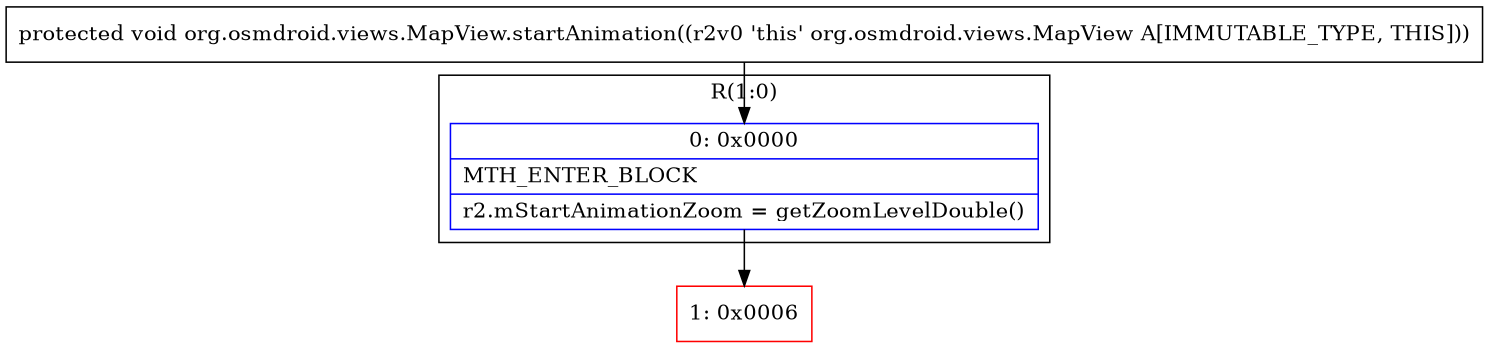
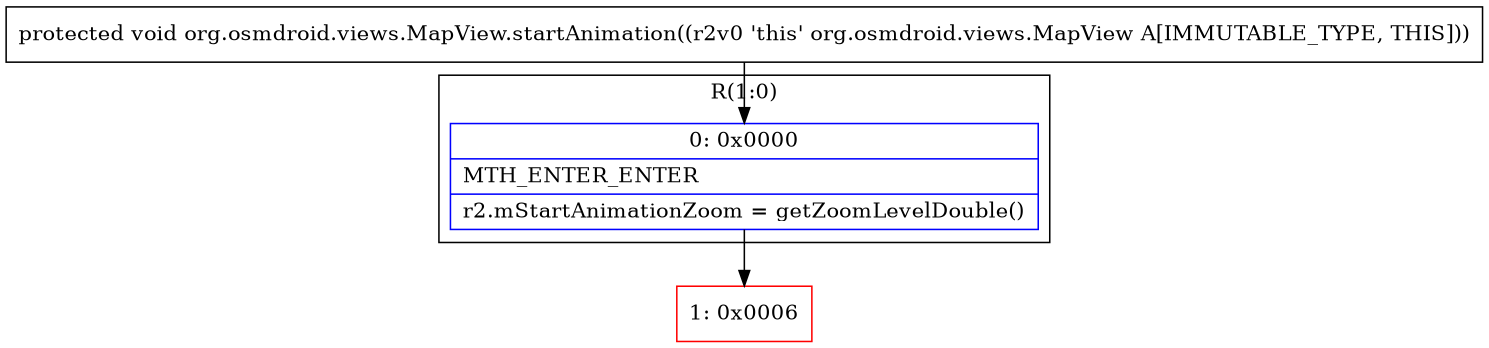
node "0: 0x0000": text "MTH_ENTER_BLOCK" -> "MTH_ENTER_ENTER"
